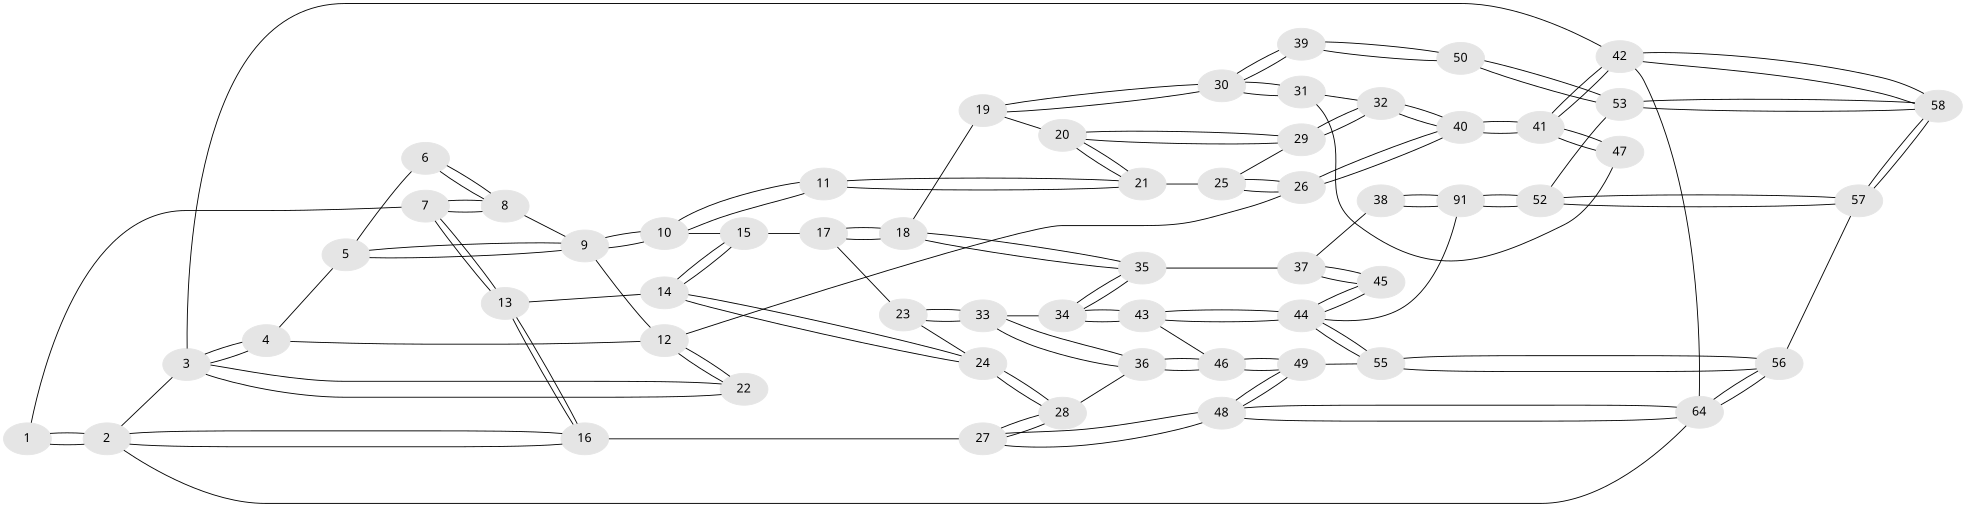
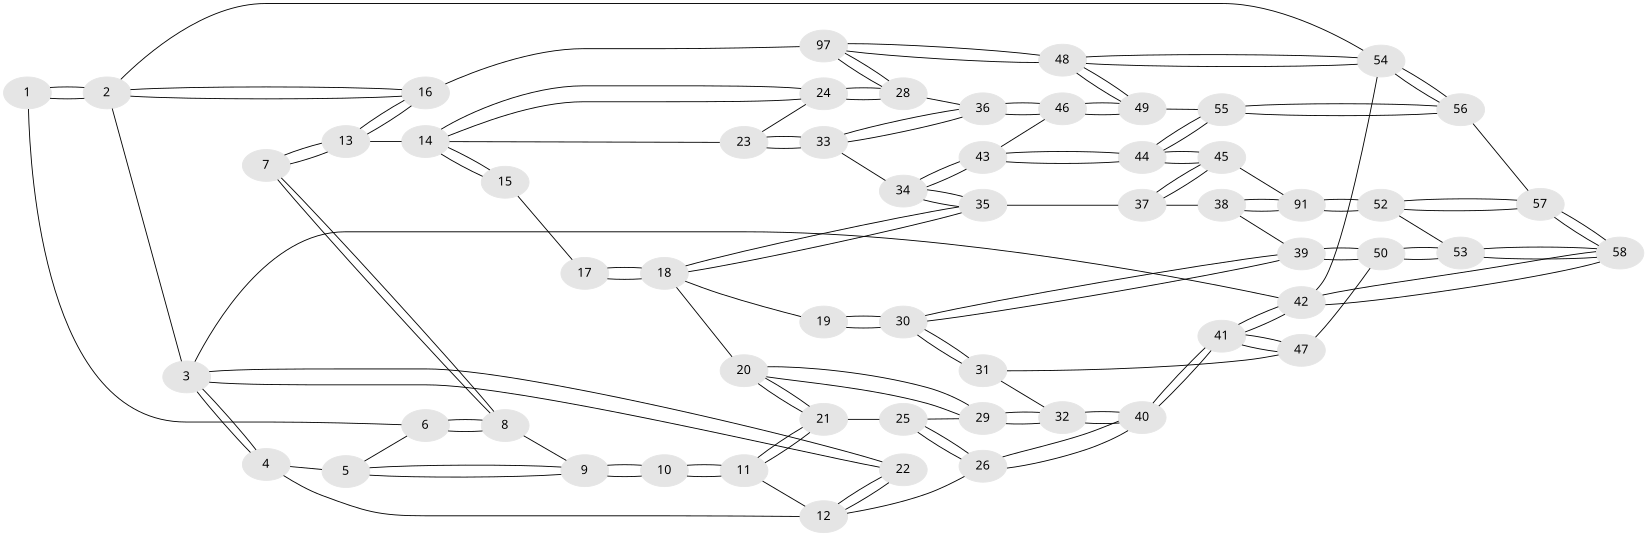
edge "19" -- "20": now "18" -- "20"
edge "7" -- "1": now "6" -- "1"
edge "38" -- "39": added
edge "10" -- "15": removed
edge "17" -- "23": now "14" -- "23"
edge "9" -- "12": now "11" -- "12"
edge "91" -- "44": now "91" -- "45"
edge "50" -- "47": added
node "64": label "64" -> "54"
node "27": label "27" -> "97"
